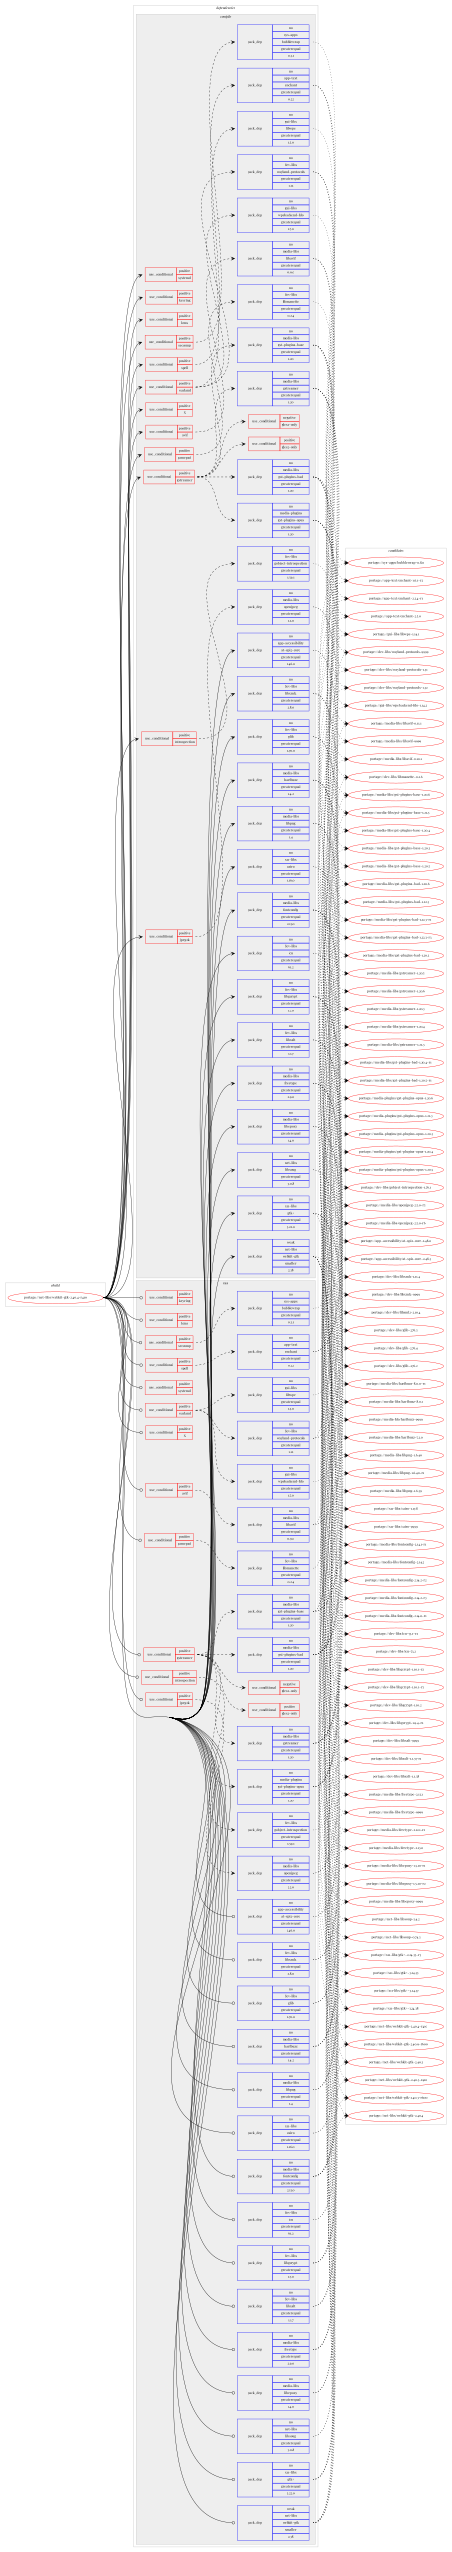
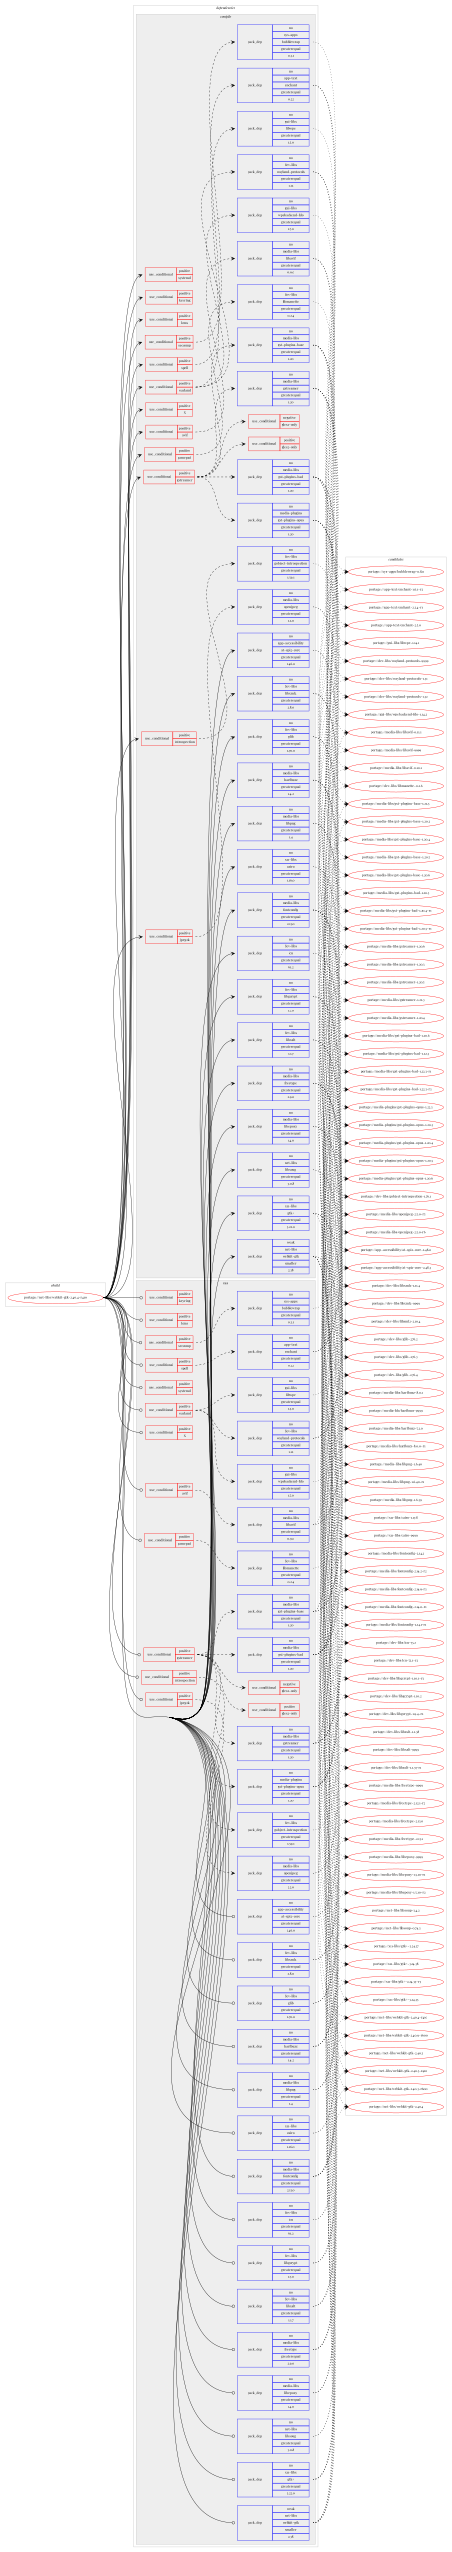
node "portage://media-libs/fontconfig-2.14.2-r3": label "portage://media-libs/fontconfig-2.14.2-r3" -> "portage://media-libs/fontconfig-2.14.9-r3"
node "portage://dev-libs/libgcrypt-1.10.1-r2": removed
